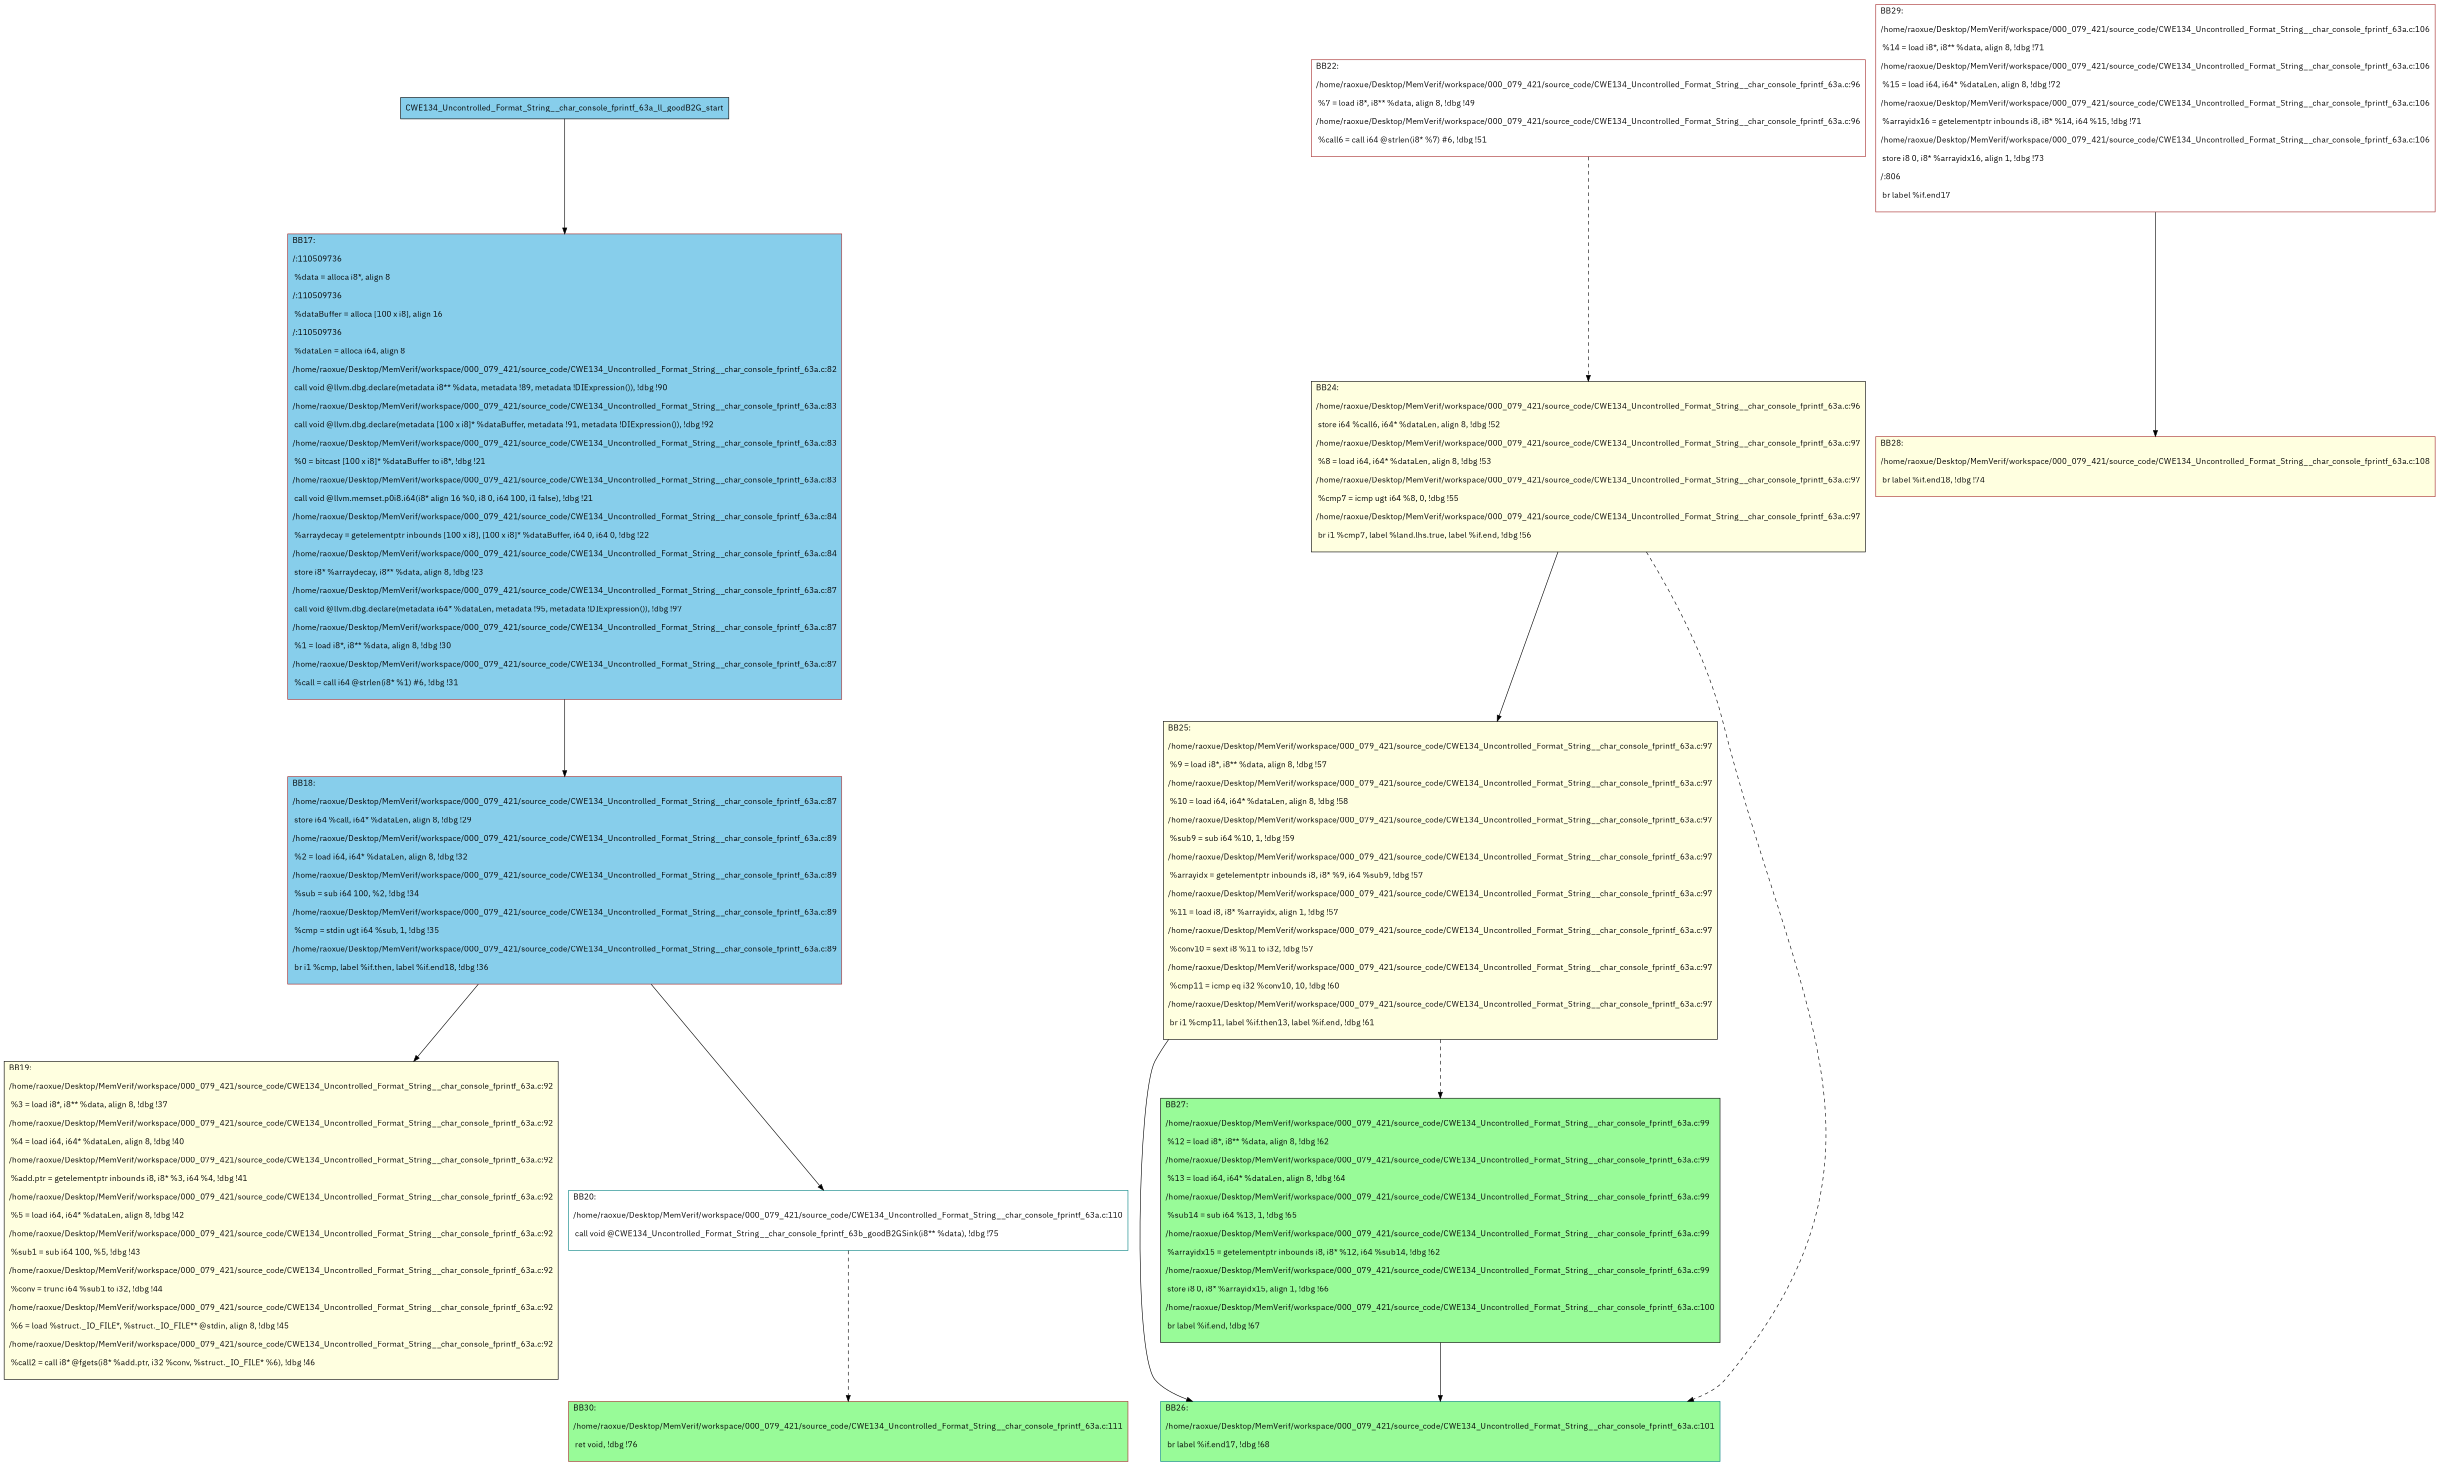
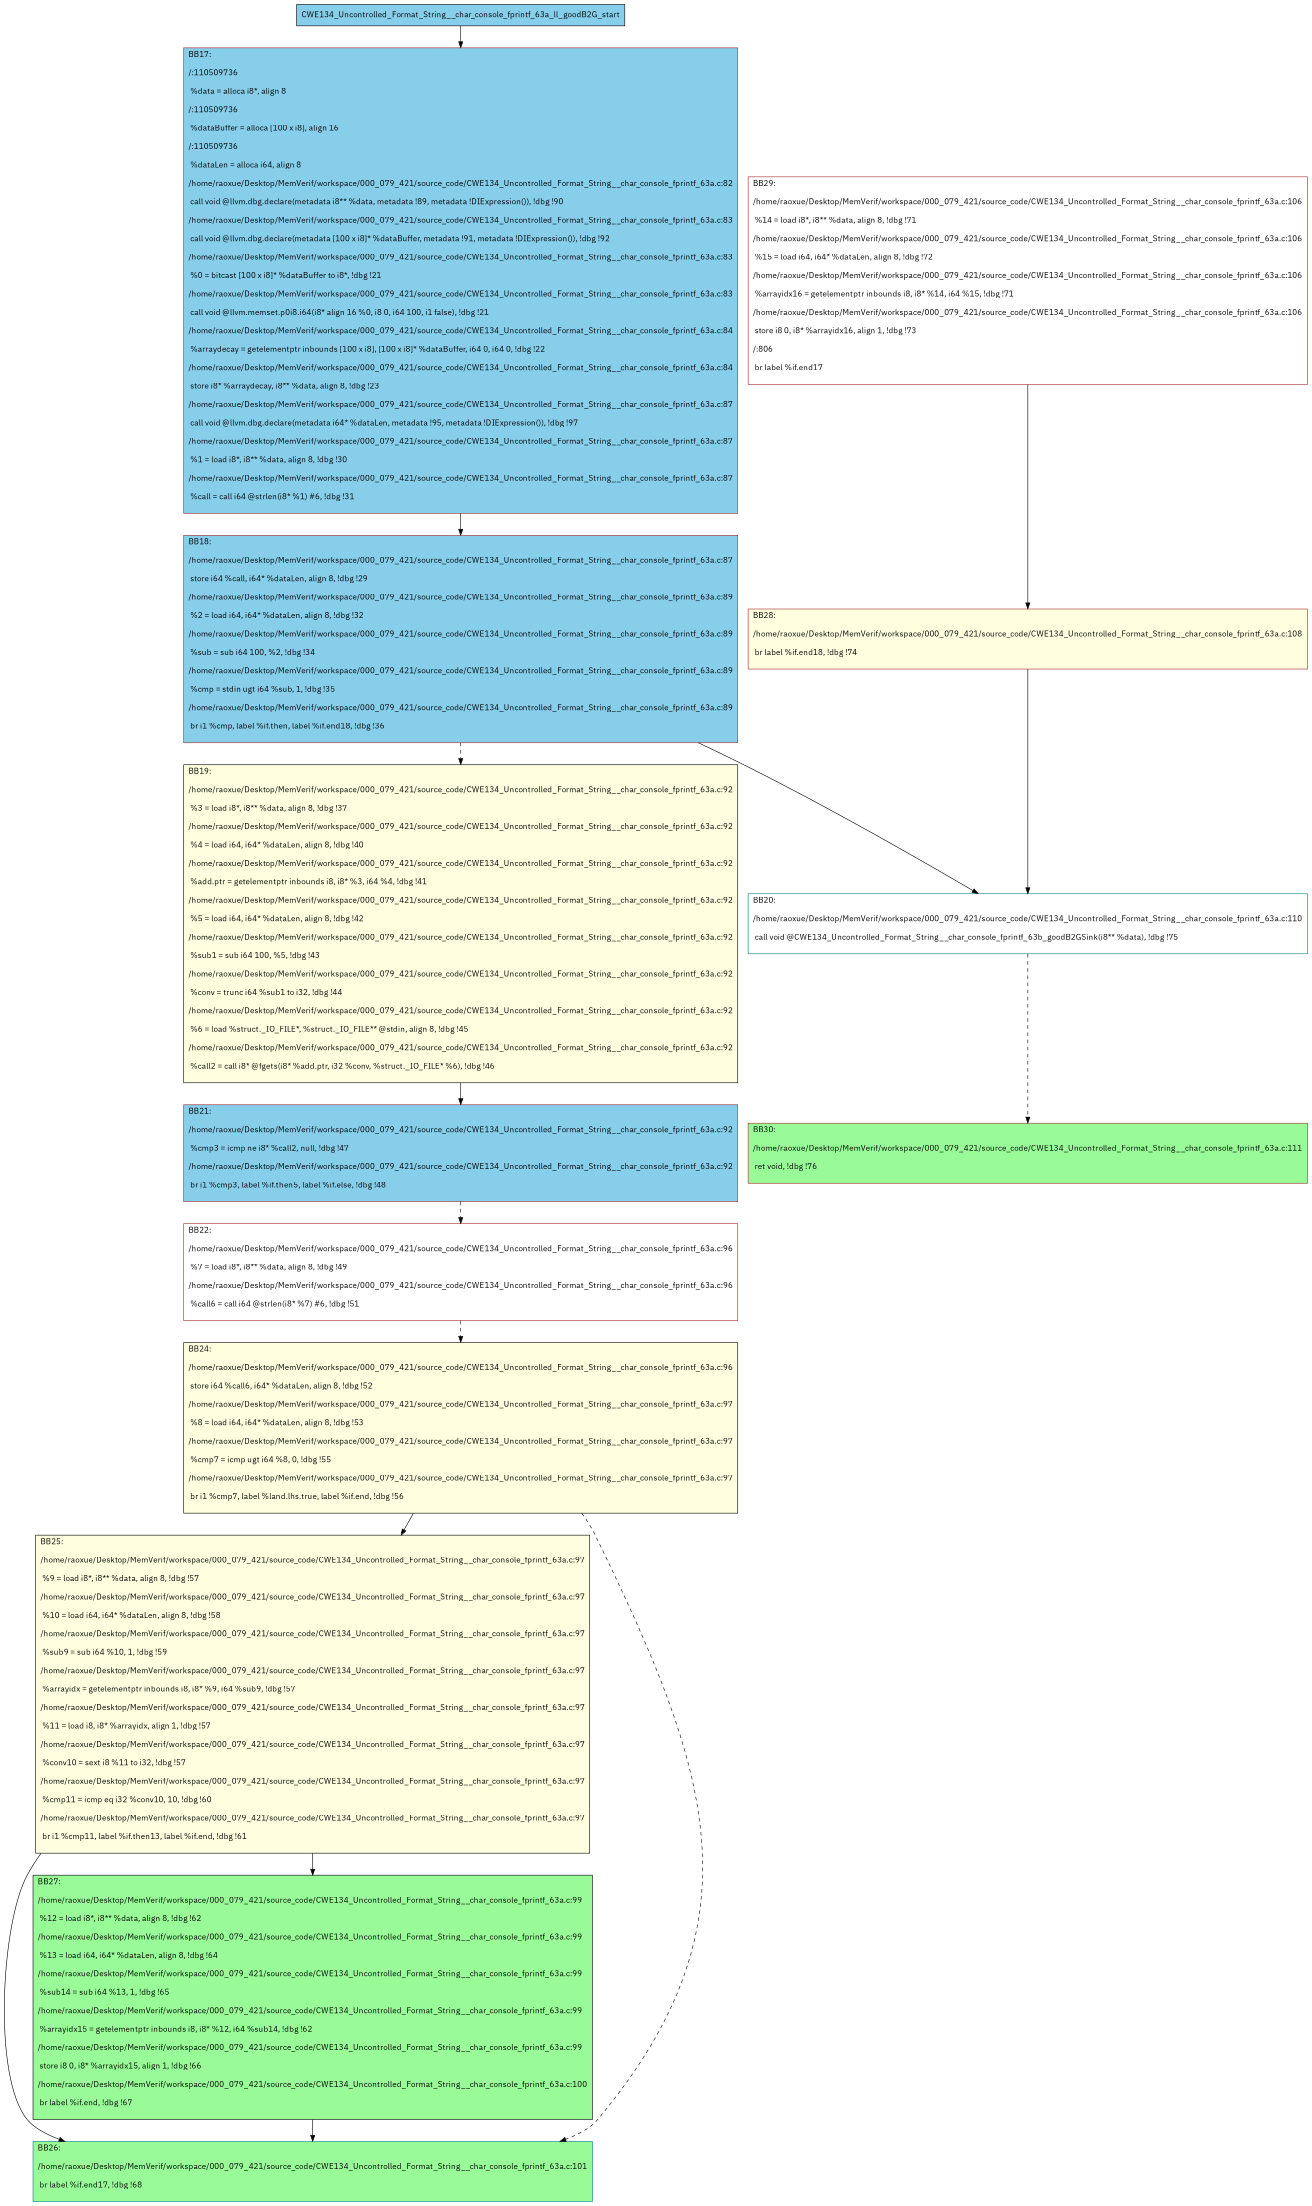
edge "BB28:" -> "BB20:": added
edge "BB18:" -> "BB19:": style solid -> dashed
edge "BB25:" -> "BB27:": style dashed -> solid
node "BB21:": added
